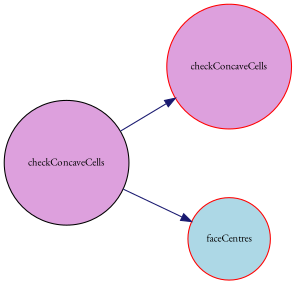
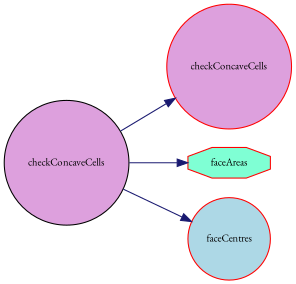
node "faceAreas": added
